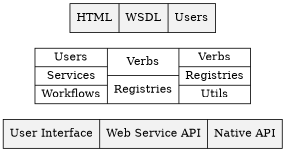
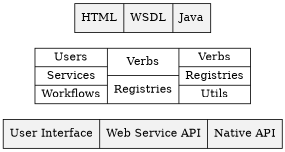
node "HTML": text "Users" -> "Java"
